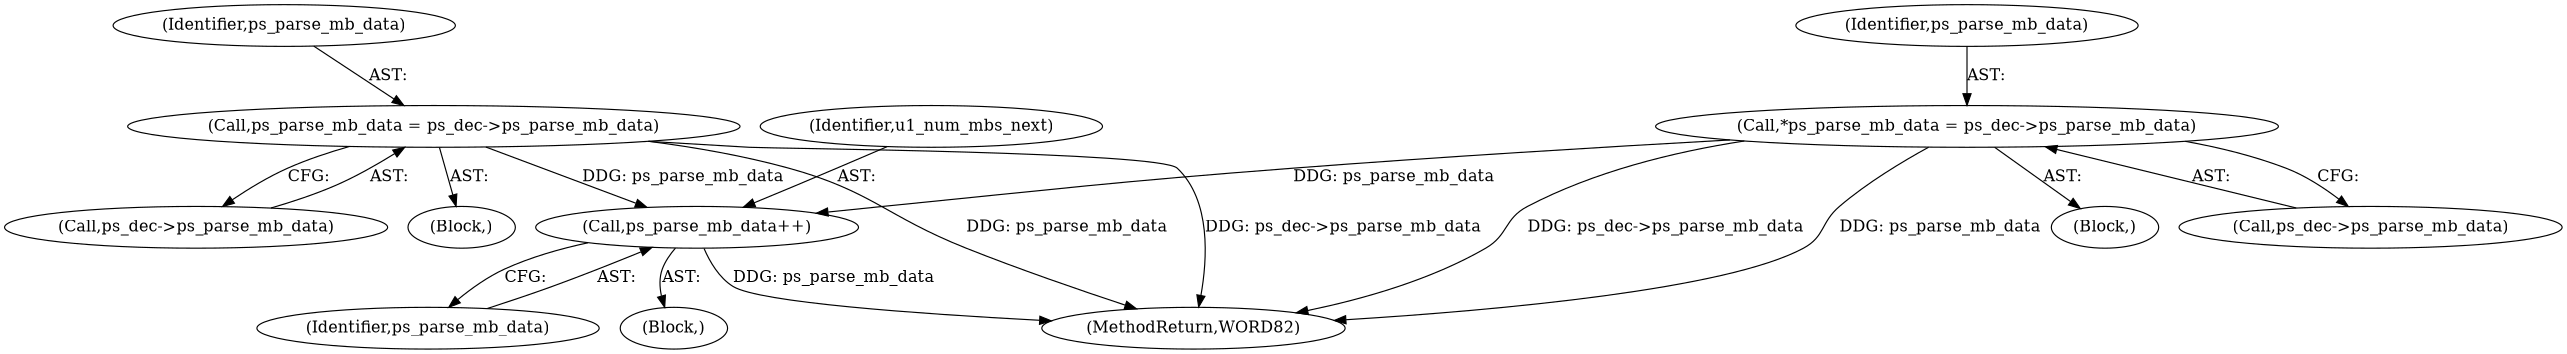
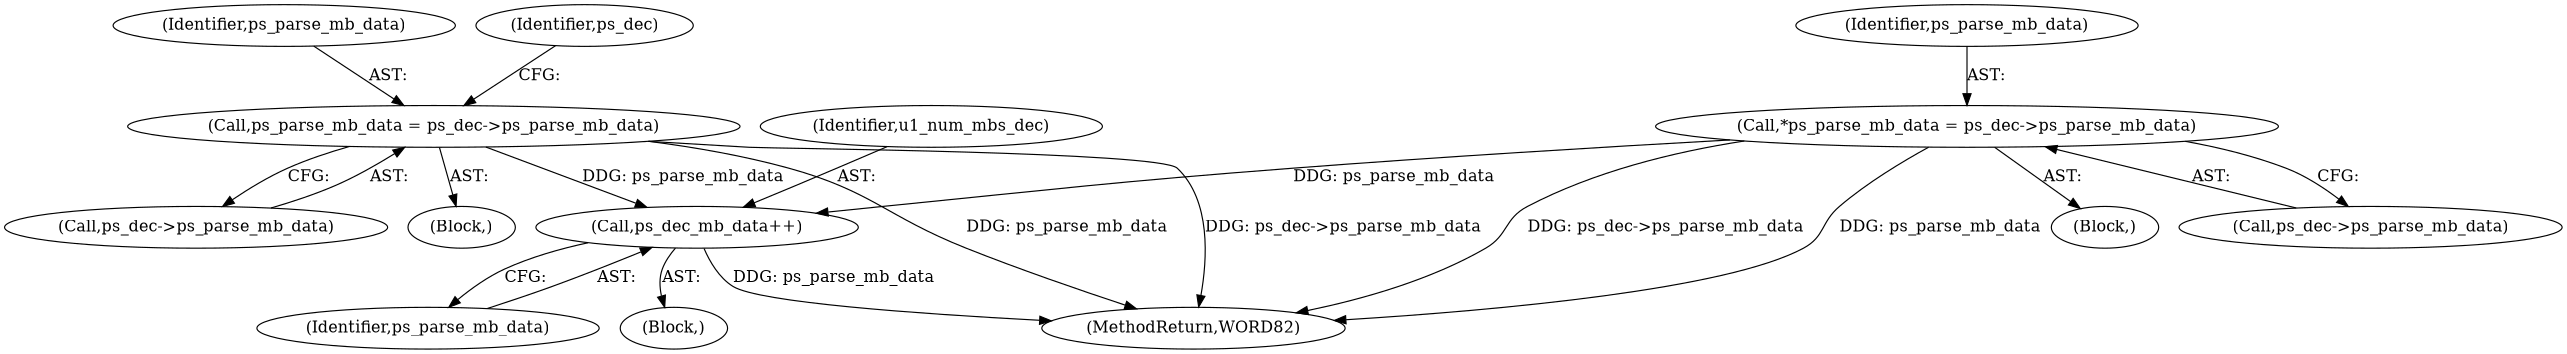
node "(Identifier,ps_dec)": added
node "(Identifier,u1_num_mbs_next)": label "(Identifier,u1_num_mbs_next)" -> "(Identifier,u1_num_mbs_dec)"
node "(Call,ps_parse_mb_data++)": label "(Call,ps_parse_mb_data++)" -> "(Call,ps_dec_mb_data++)"
